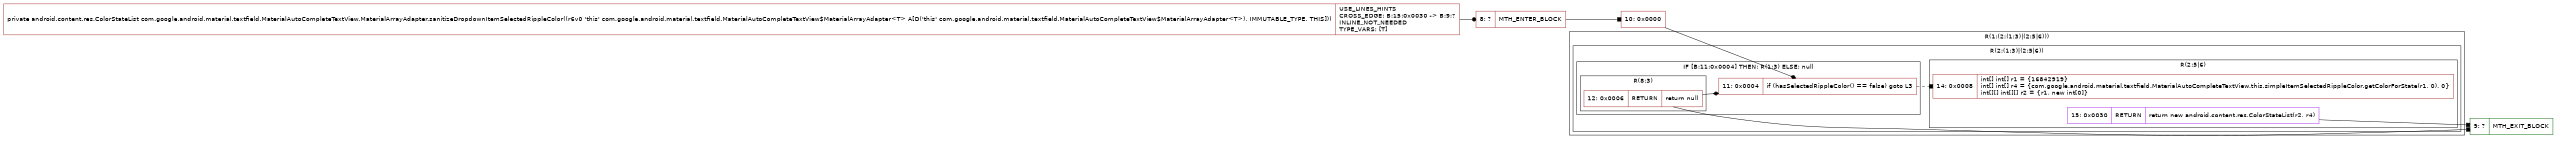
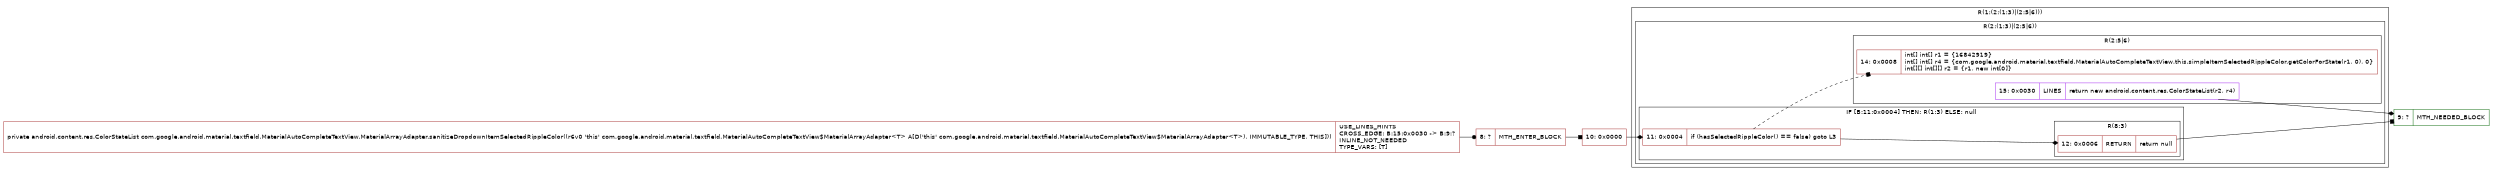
edge "12: 0x0006" -> "11: 0x0004": reversed
node "15: 0x0030": text "RETURN" -> "LINES"
edge "15: 0x0030" -> "9: ?": arrowhead box -> diamond
node "9: ?": text "MTH_EXIT_BLOCK" -> "MTH_NEEDED_BLOCK"
